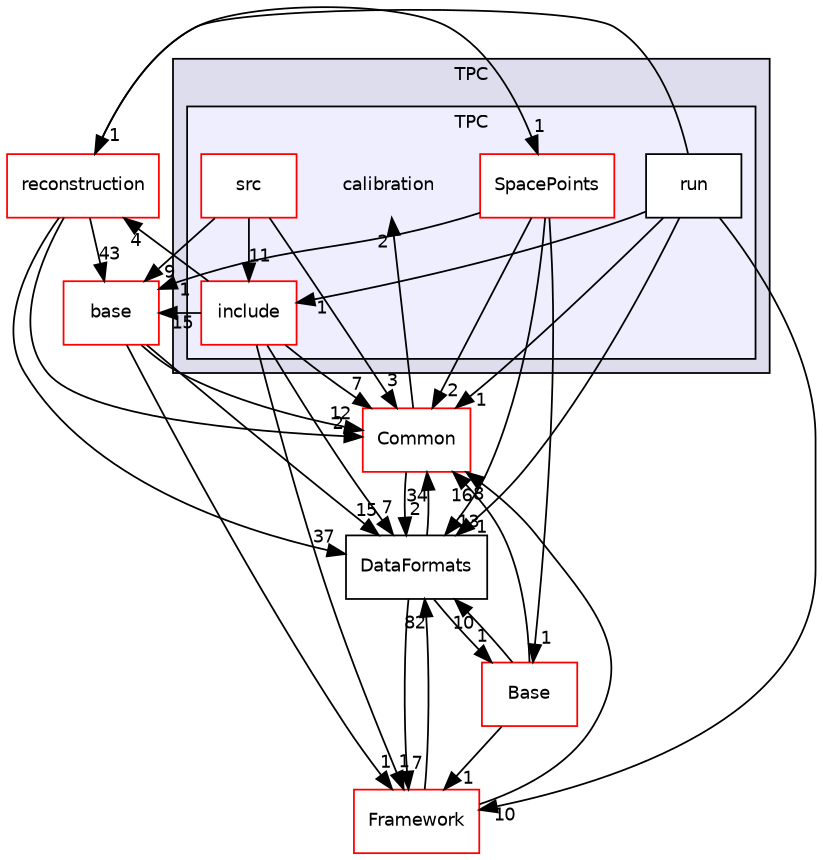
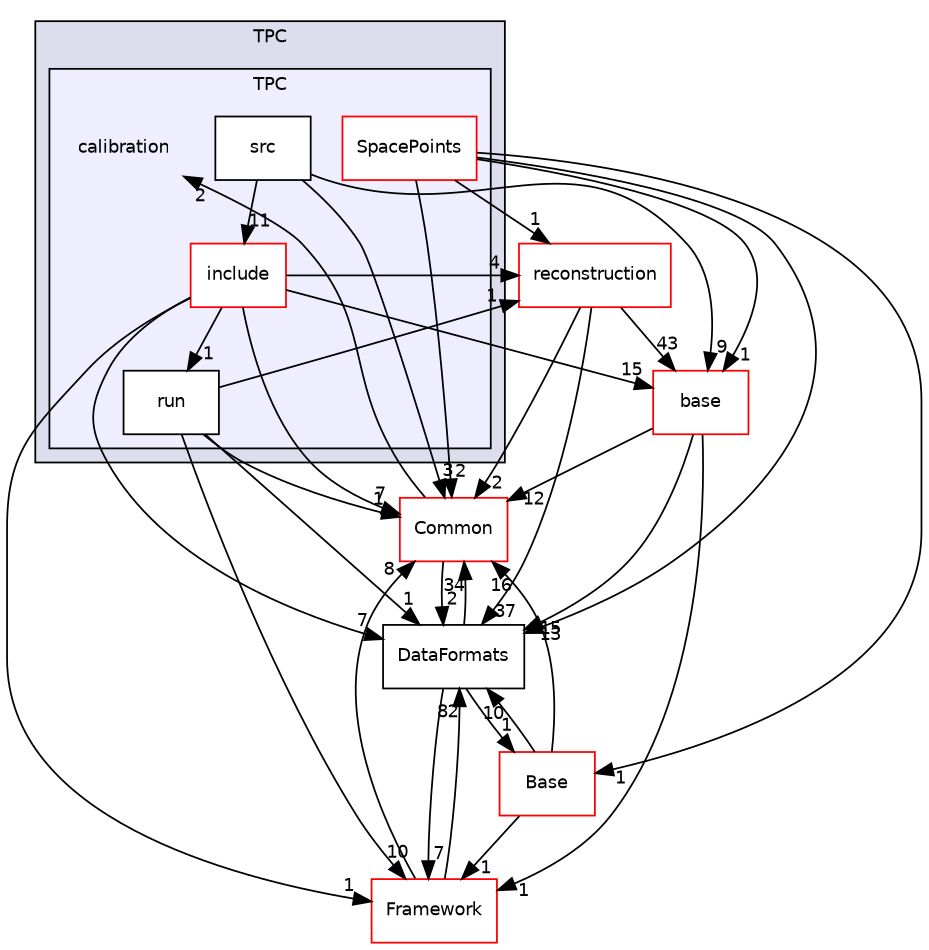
edge "reconstruction" -> "SpacePoints": reversed
node "src": color red -> black
edge "run" -> "include": reversed
